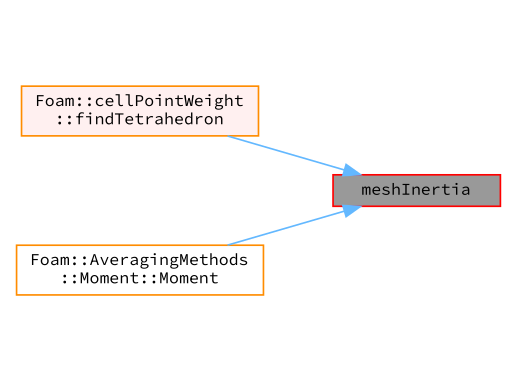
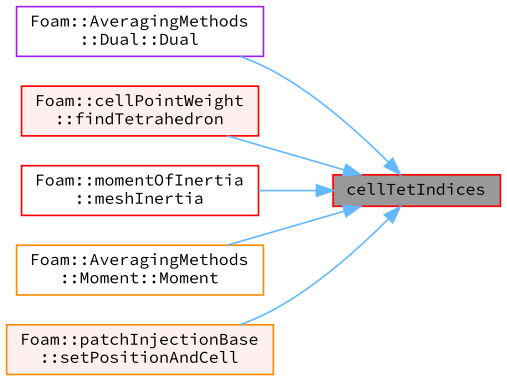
node "Foam::AveragingMethods ::Dual::Dual": added
node "Foam::cellPointWeight ::findTetrahedron": color darkorange -> red
node "Foam::momentOfInertia ::meshInertia": added
node "meshInertia": label "meshInertia" -> "cellTetIndices"
node "Foam::patchInjectionBase ::setPositionAndCell": added
